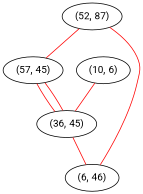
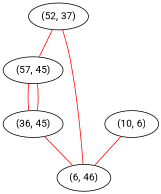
node "(52, 87)": label "(52, 87)" -> "(52, 37)"
edge "(10, 6)" -- "(36, 45)": now "(10, 6)" -- "(6, 46)"
